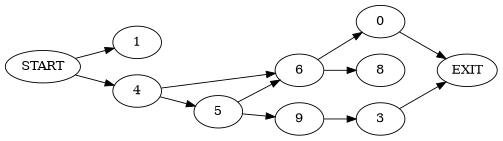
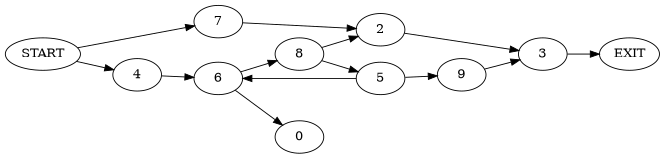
node "2": added
node "1": label "1" -> "7"
edge "0" -> "EXIT": removed
edge "4" -> "5": now "8" -> "5"
